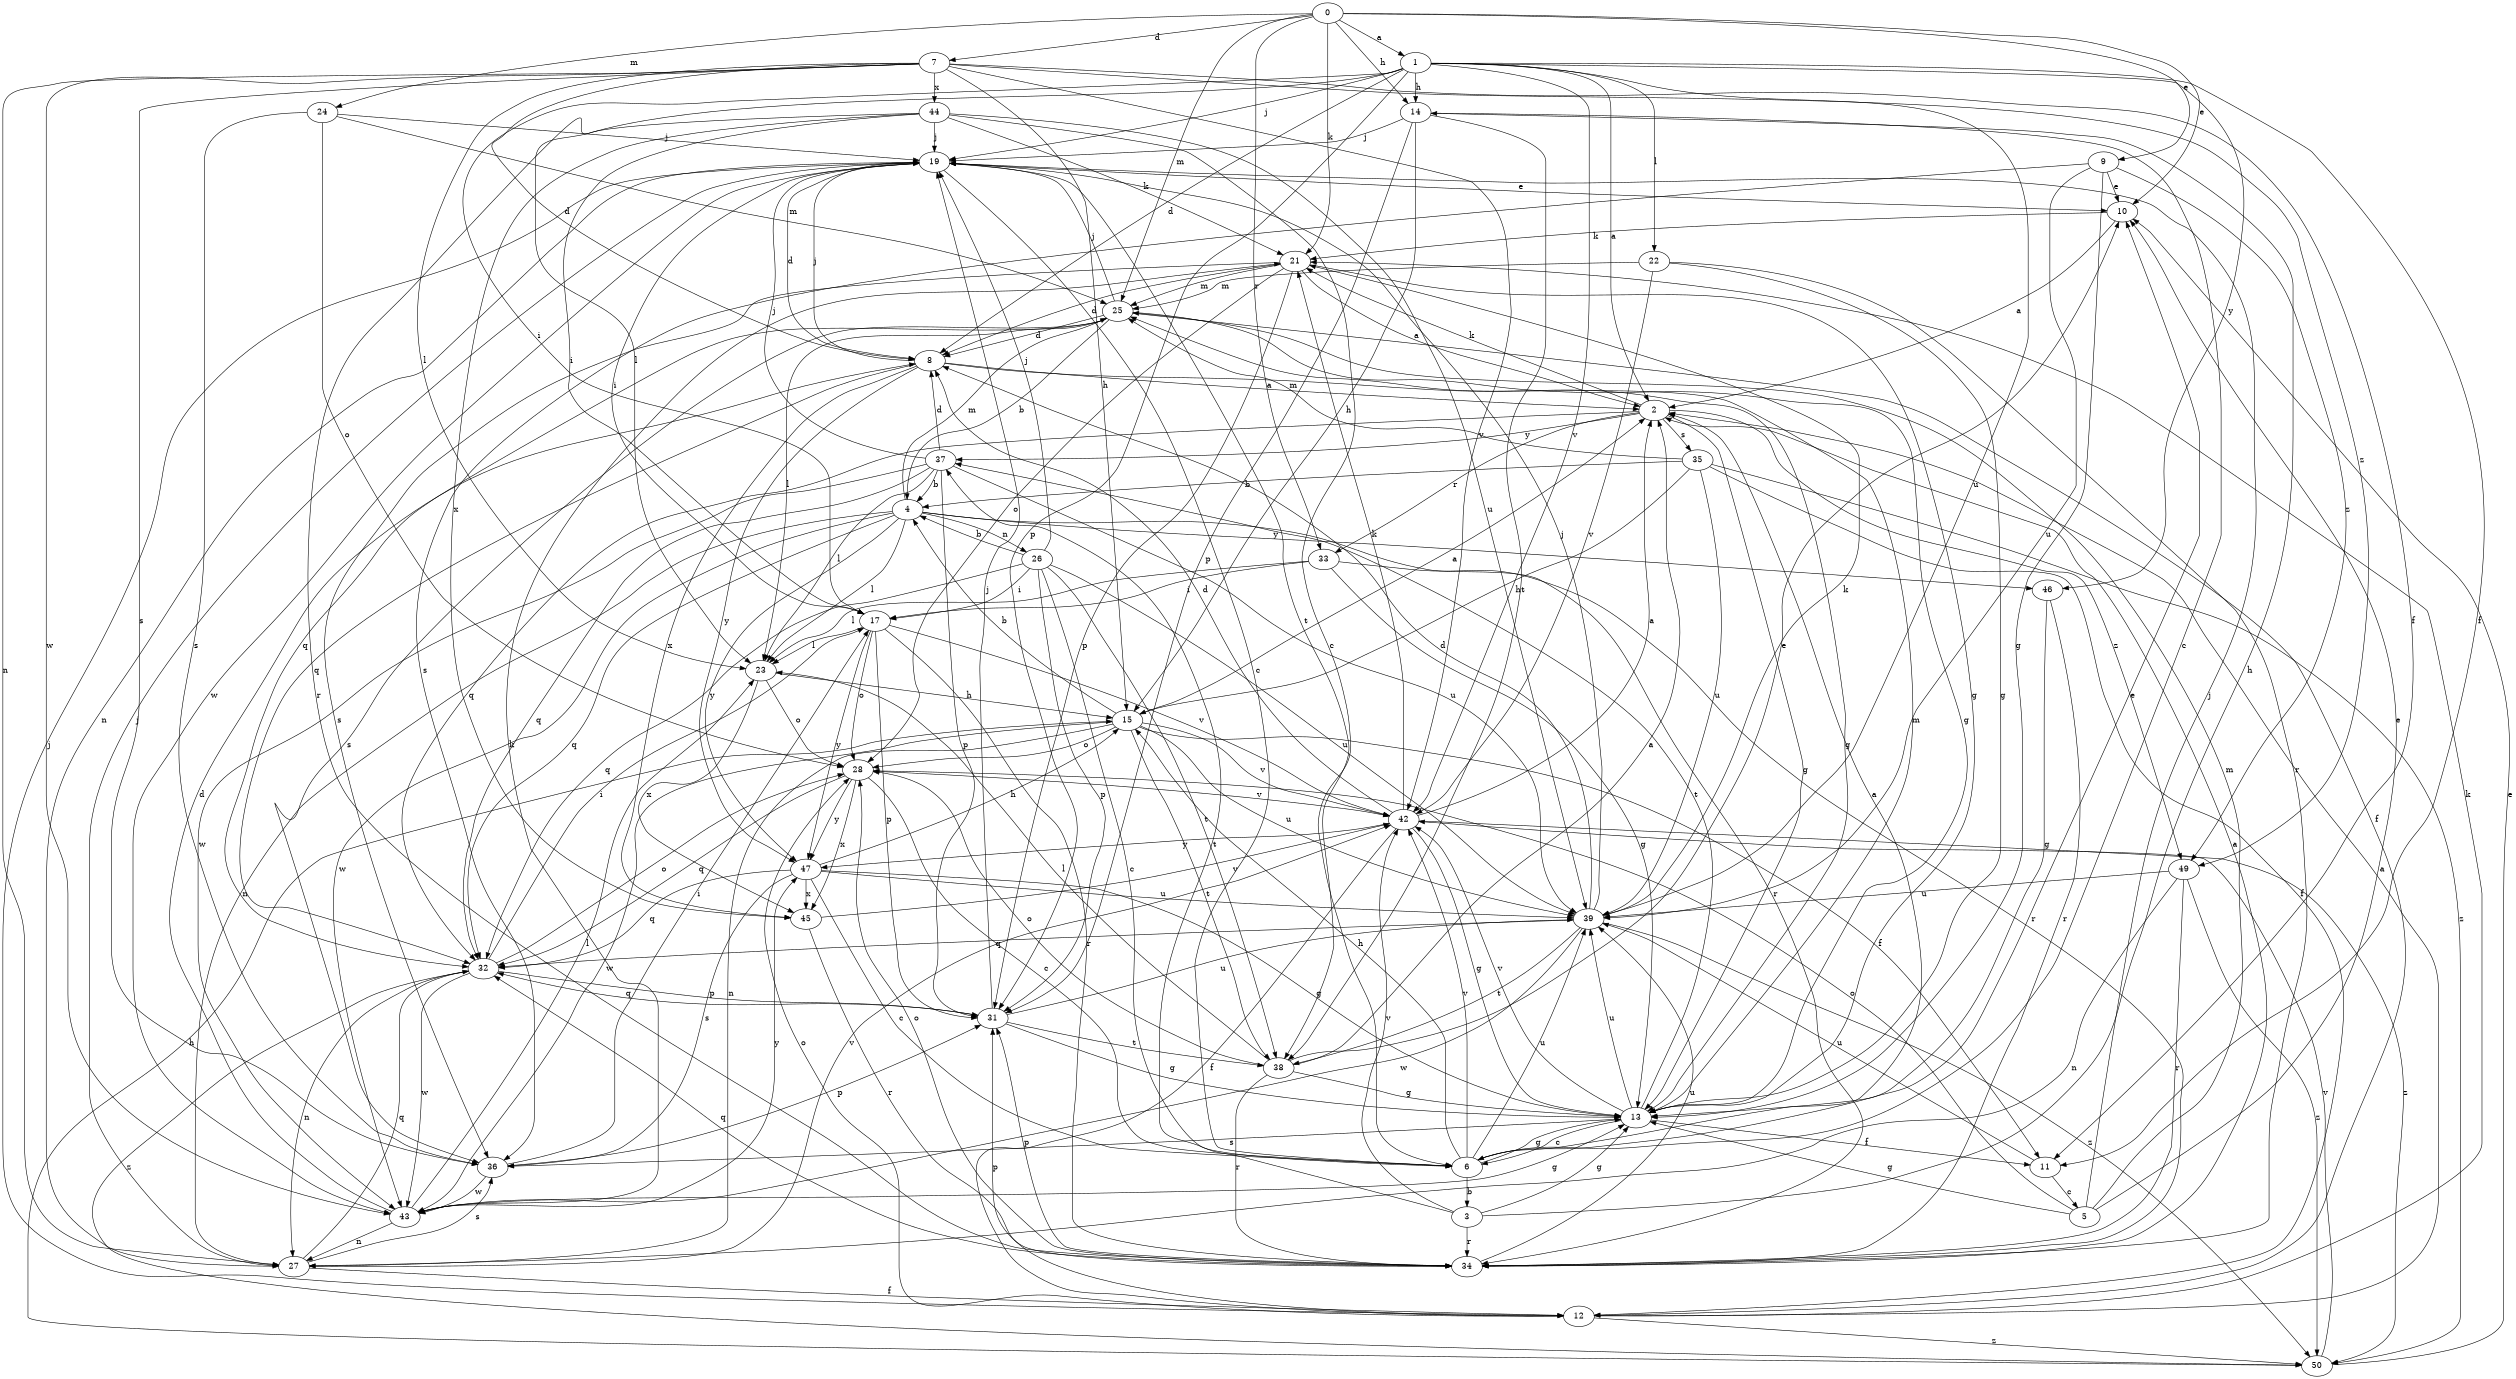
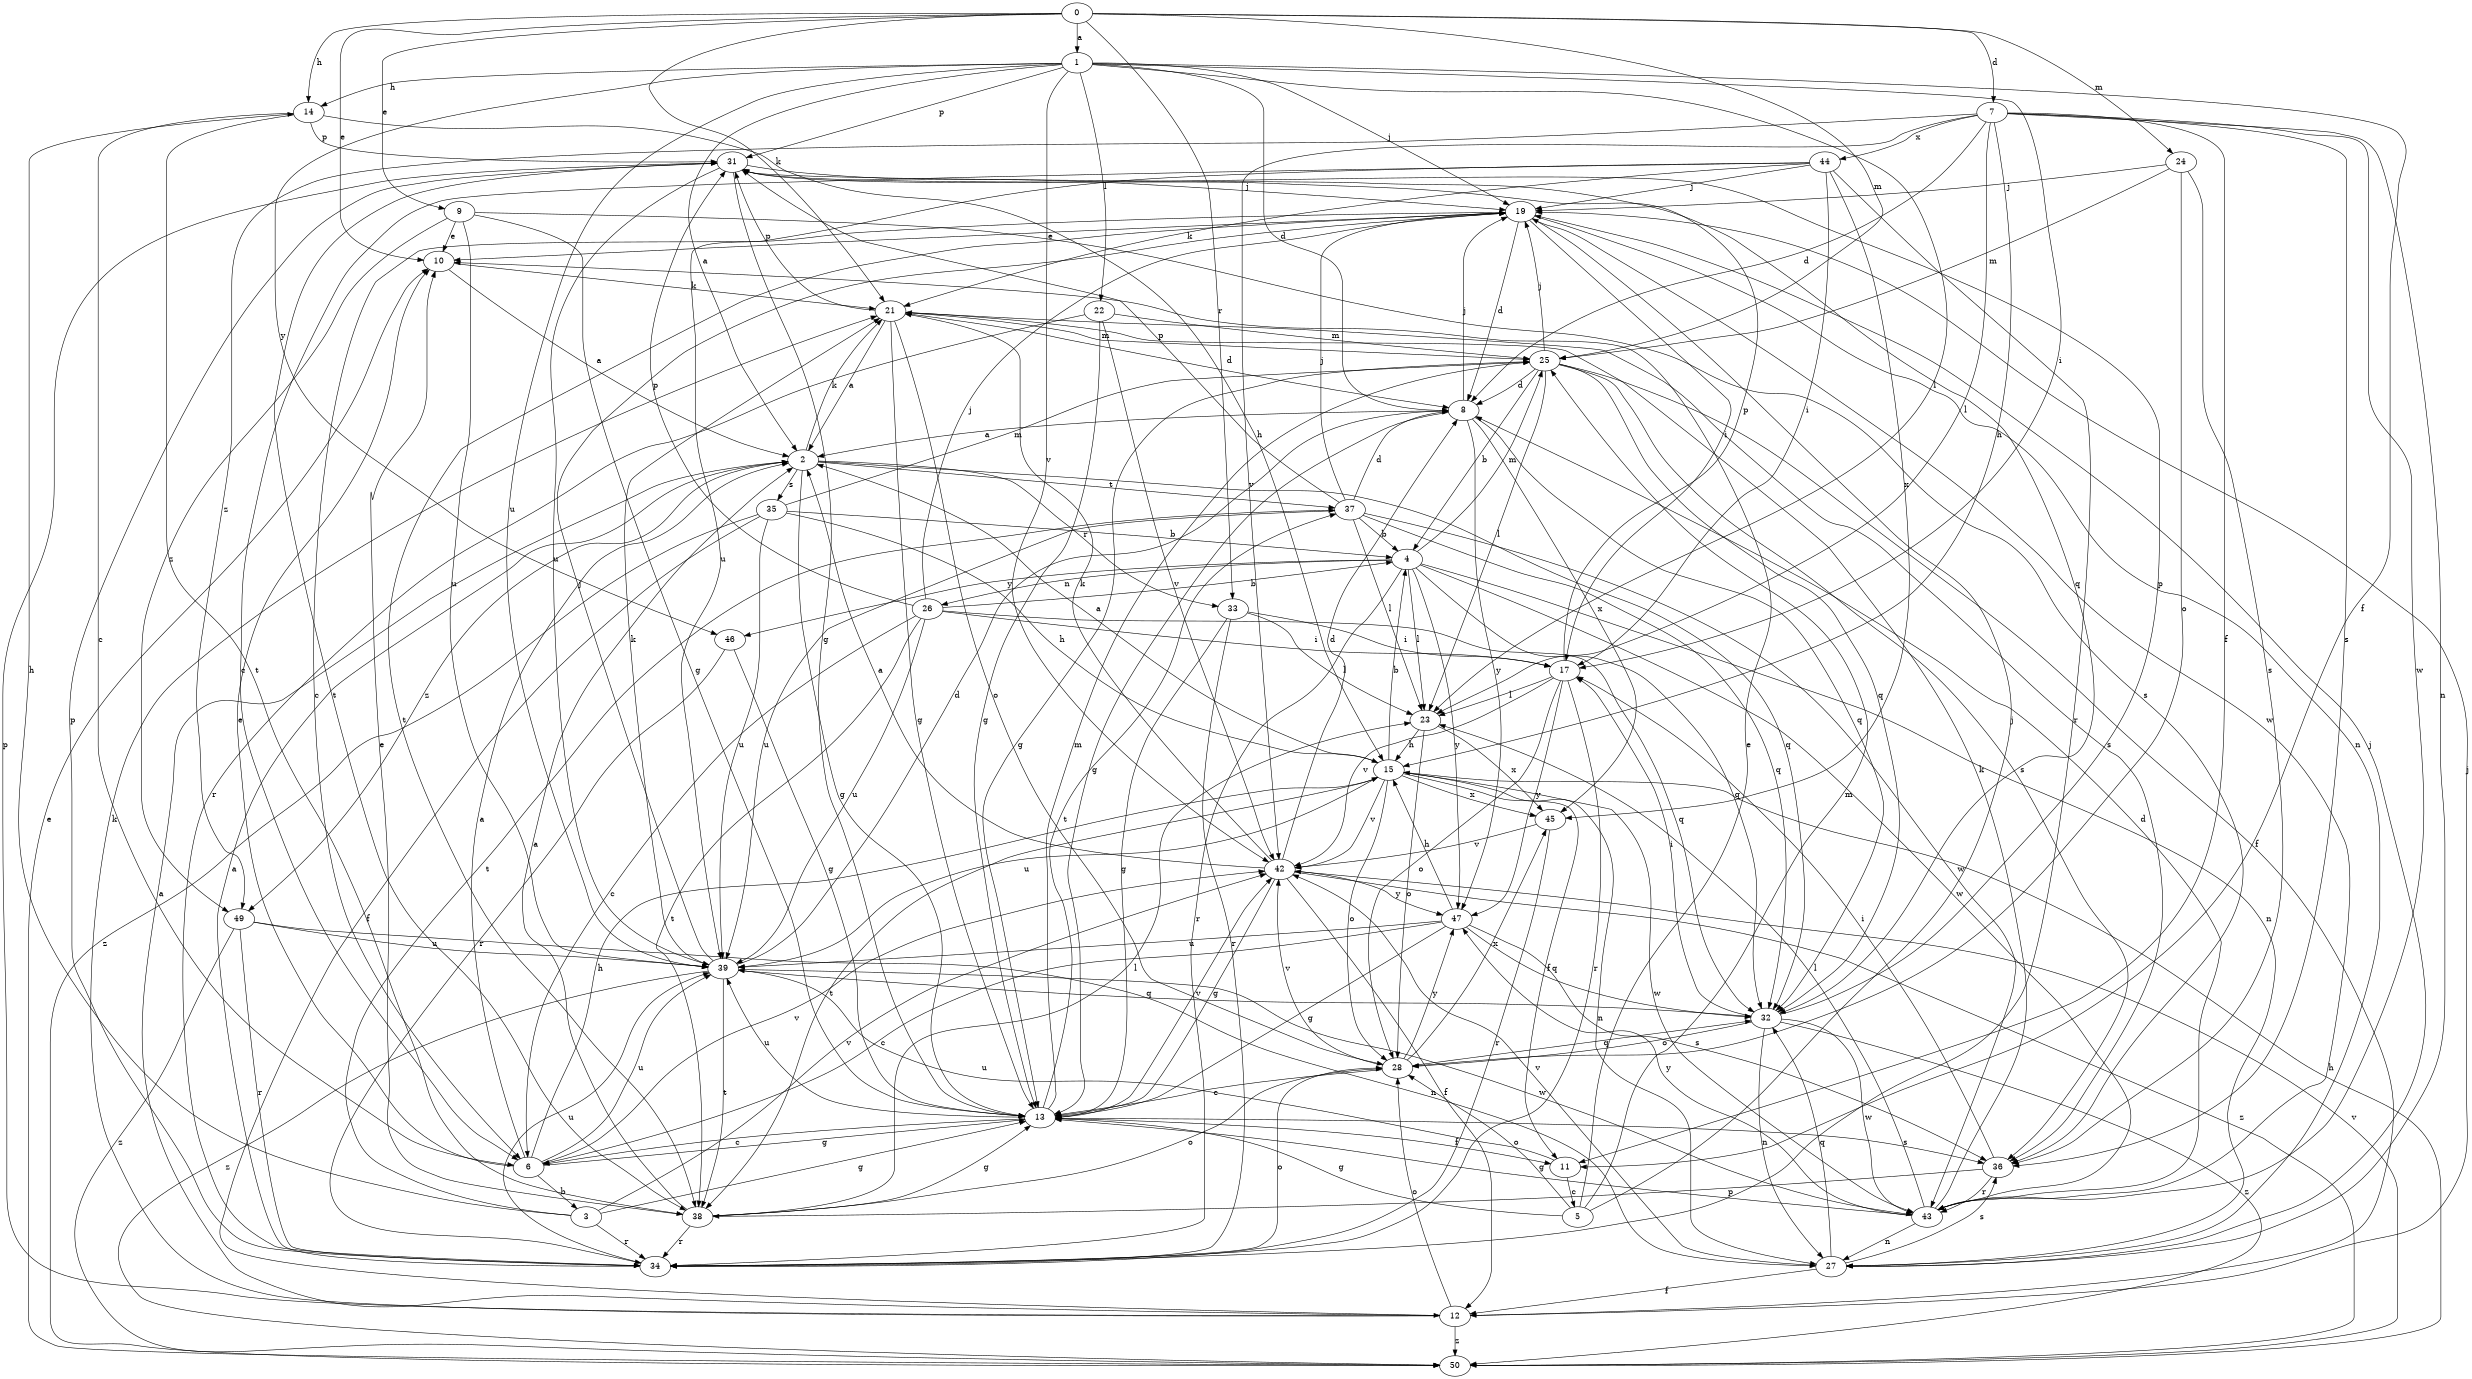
edge "14" -> "19": removed, label "j"
edge "2" -> "37": label "y" -> "t"
edge "47" -> "45": now "15" -> "45"
edge "28" -> "6": now "28" -> "13"
edge "36" -> "31": now "36" -> "38"
edge "36" -> "43": label "w" -> "r"
edge "34" -> "32": removed, label "q"
